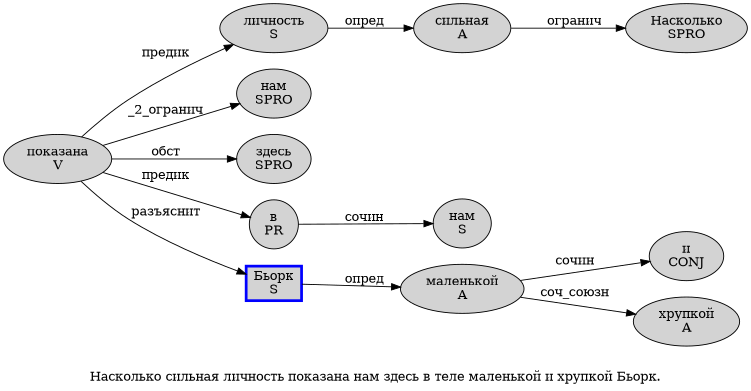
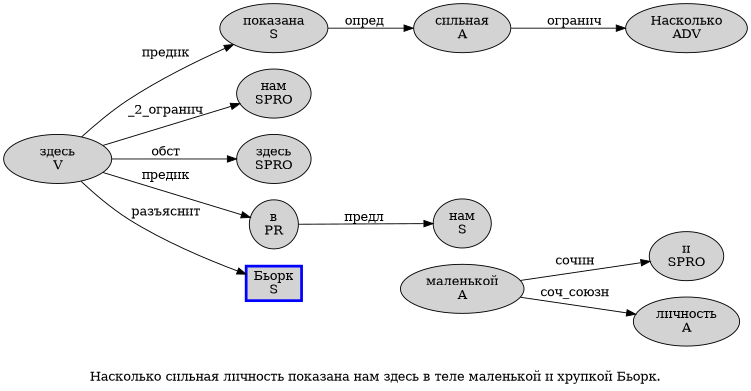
node "личность S": label "личность S" -> "показана S"
node "Насколько SPRO": label "Насколько SPRO" -> "Насколько ADV"
node "показана V": label "показана V" -> "здесь V"
edge "в PR" -> "нам S": label "сочин" -> "предл"
node "и CONJ": label "и CONJ" -> "и SPRO"
edge "Бьорк S" -> "маленькой A": removed, label "опред"
node "хрупкой A": label "хрупкой A" -> "личность A"
